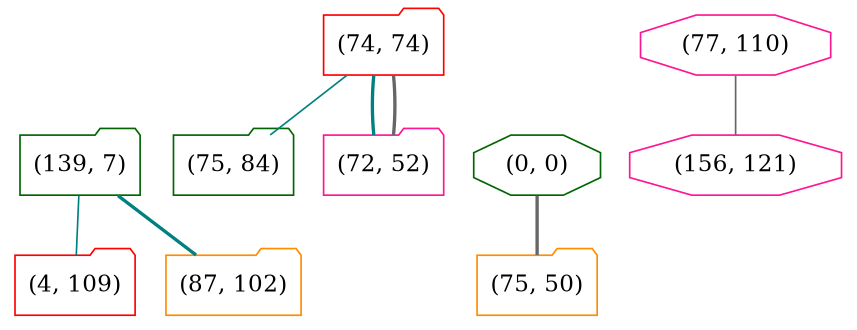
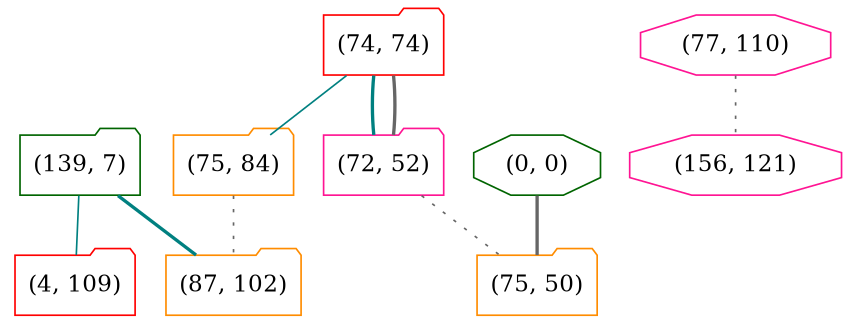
edge "(77, 110)" -- "(156, 121)": style solid -> dotted
node "(75, 84)": color darkgreen -> darkorange
edge "(75, 84)" -- "(87, 102)": added
edge "(72, 52)" -- "(75, 50)": added
